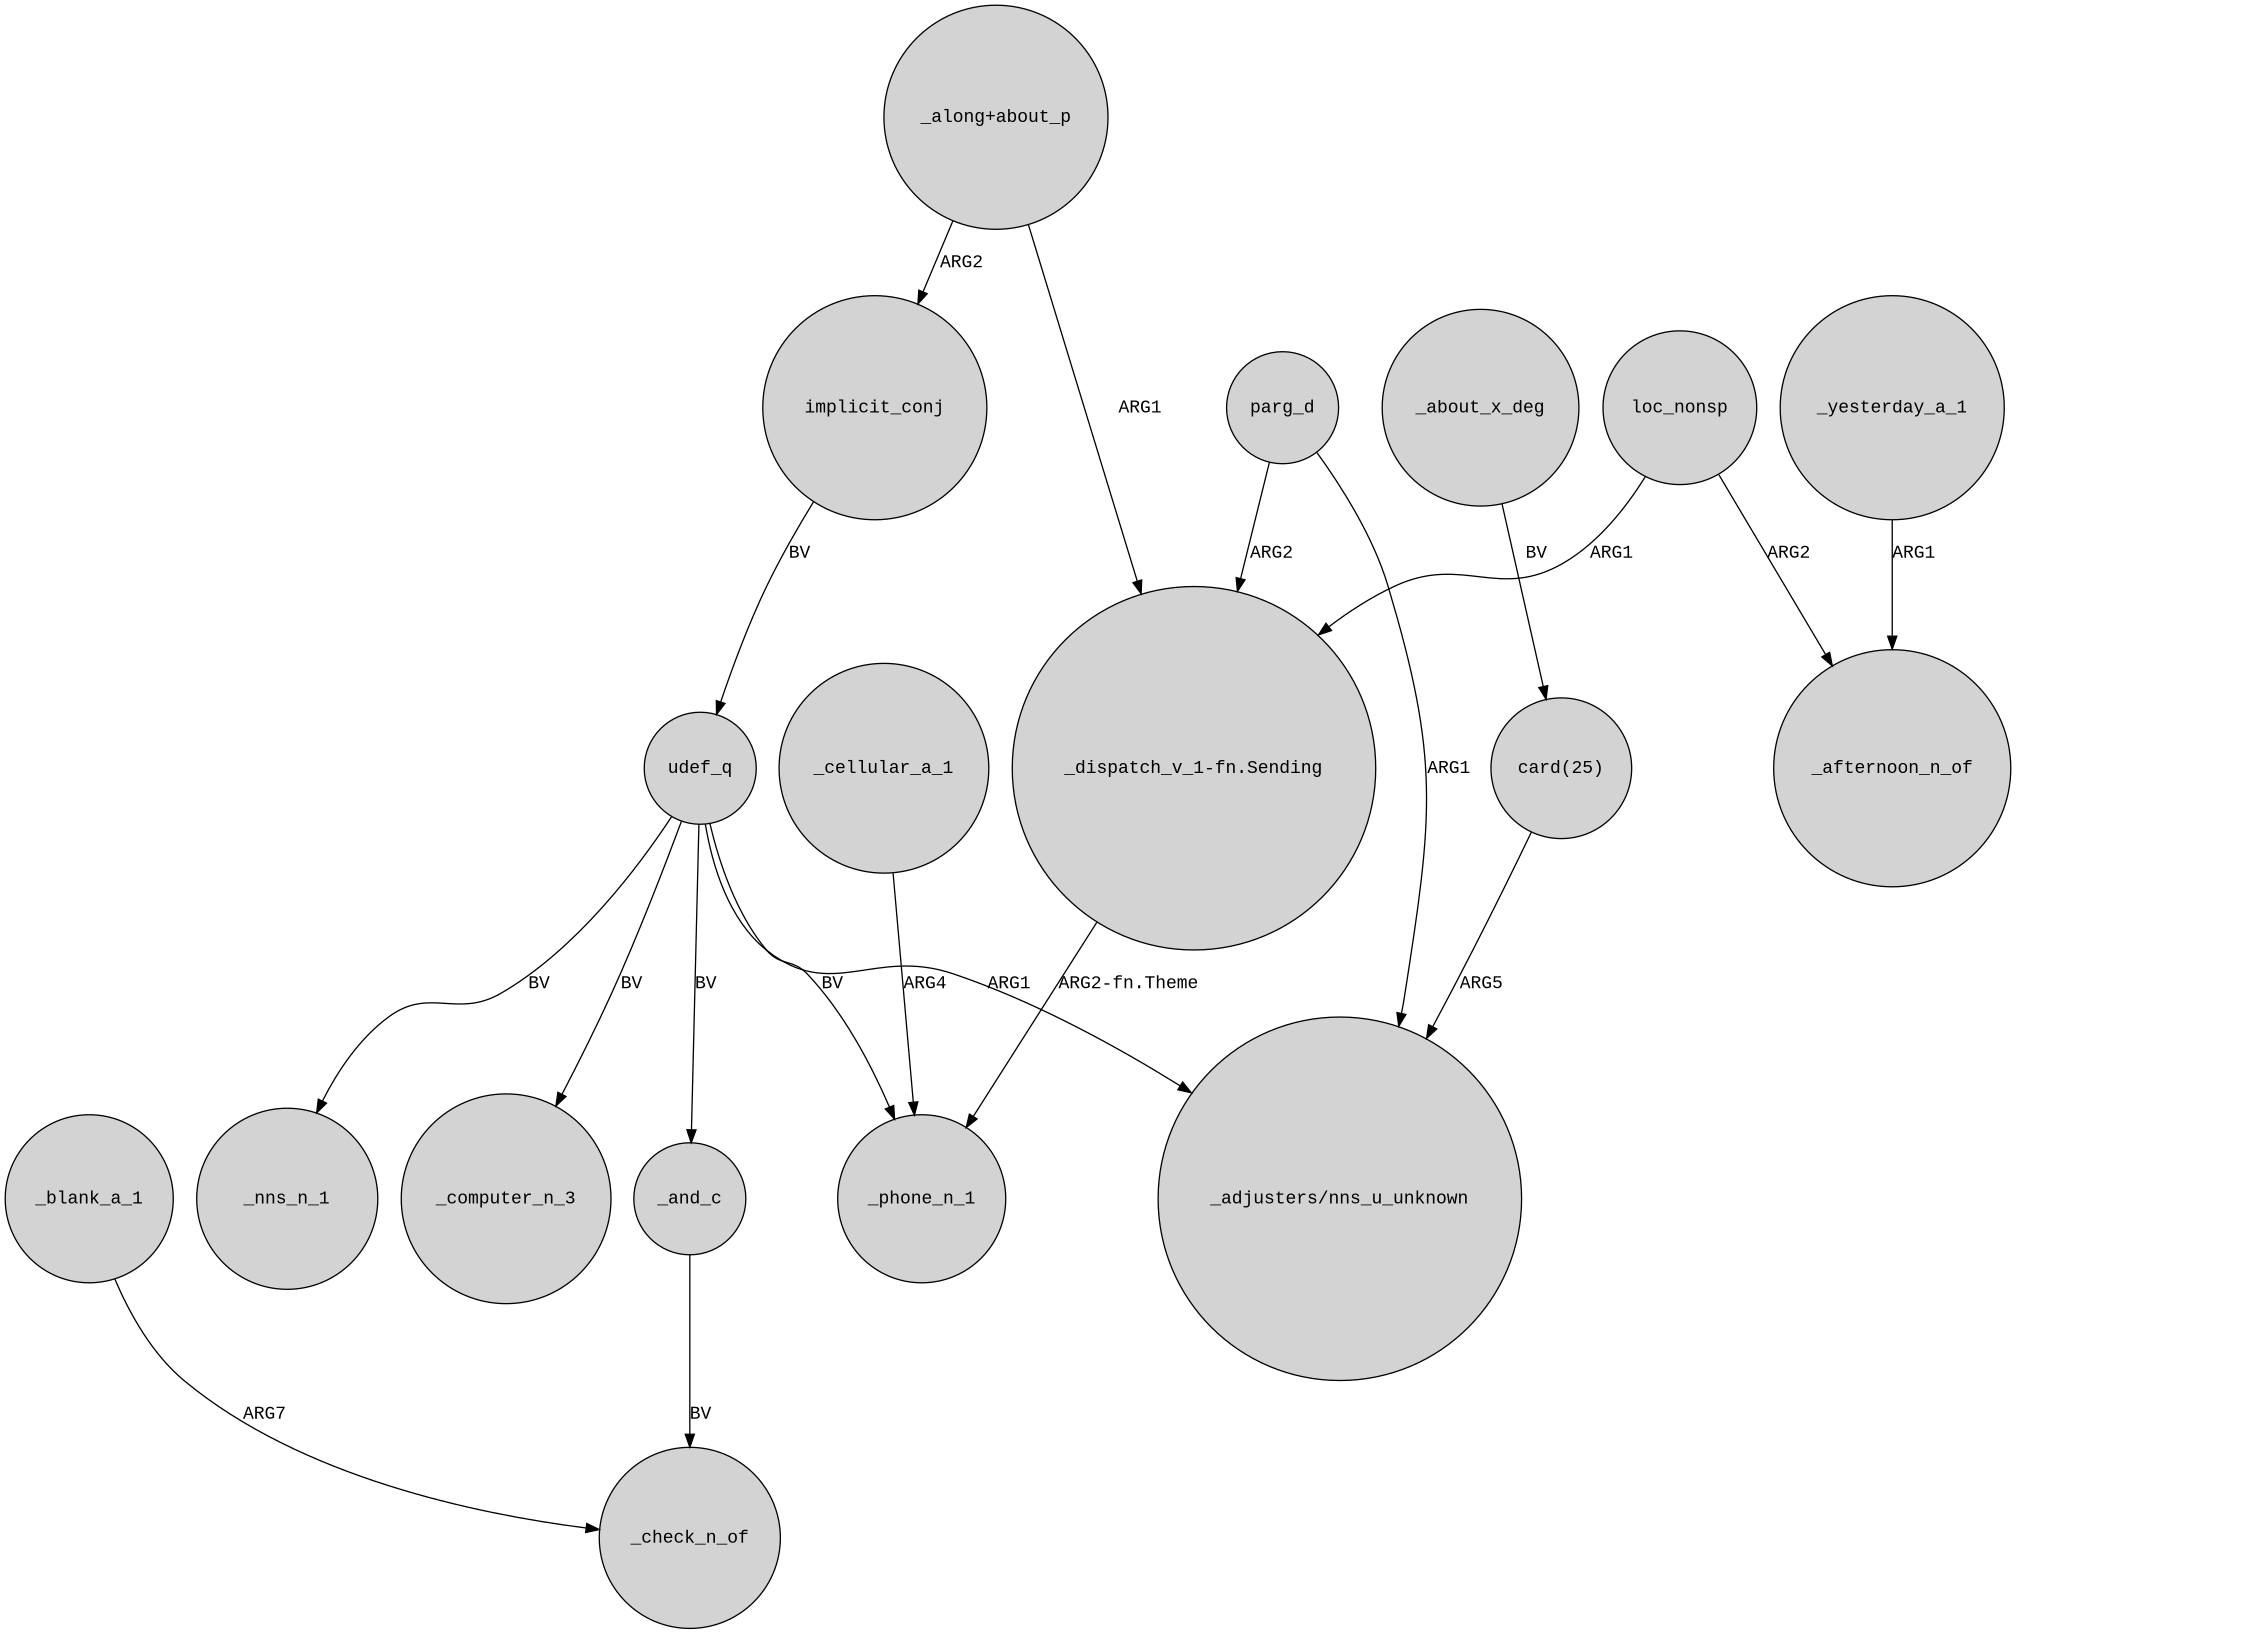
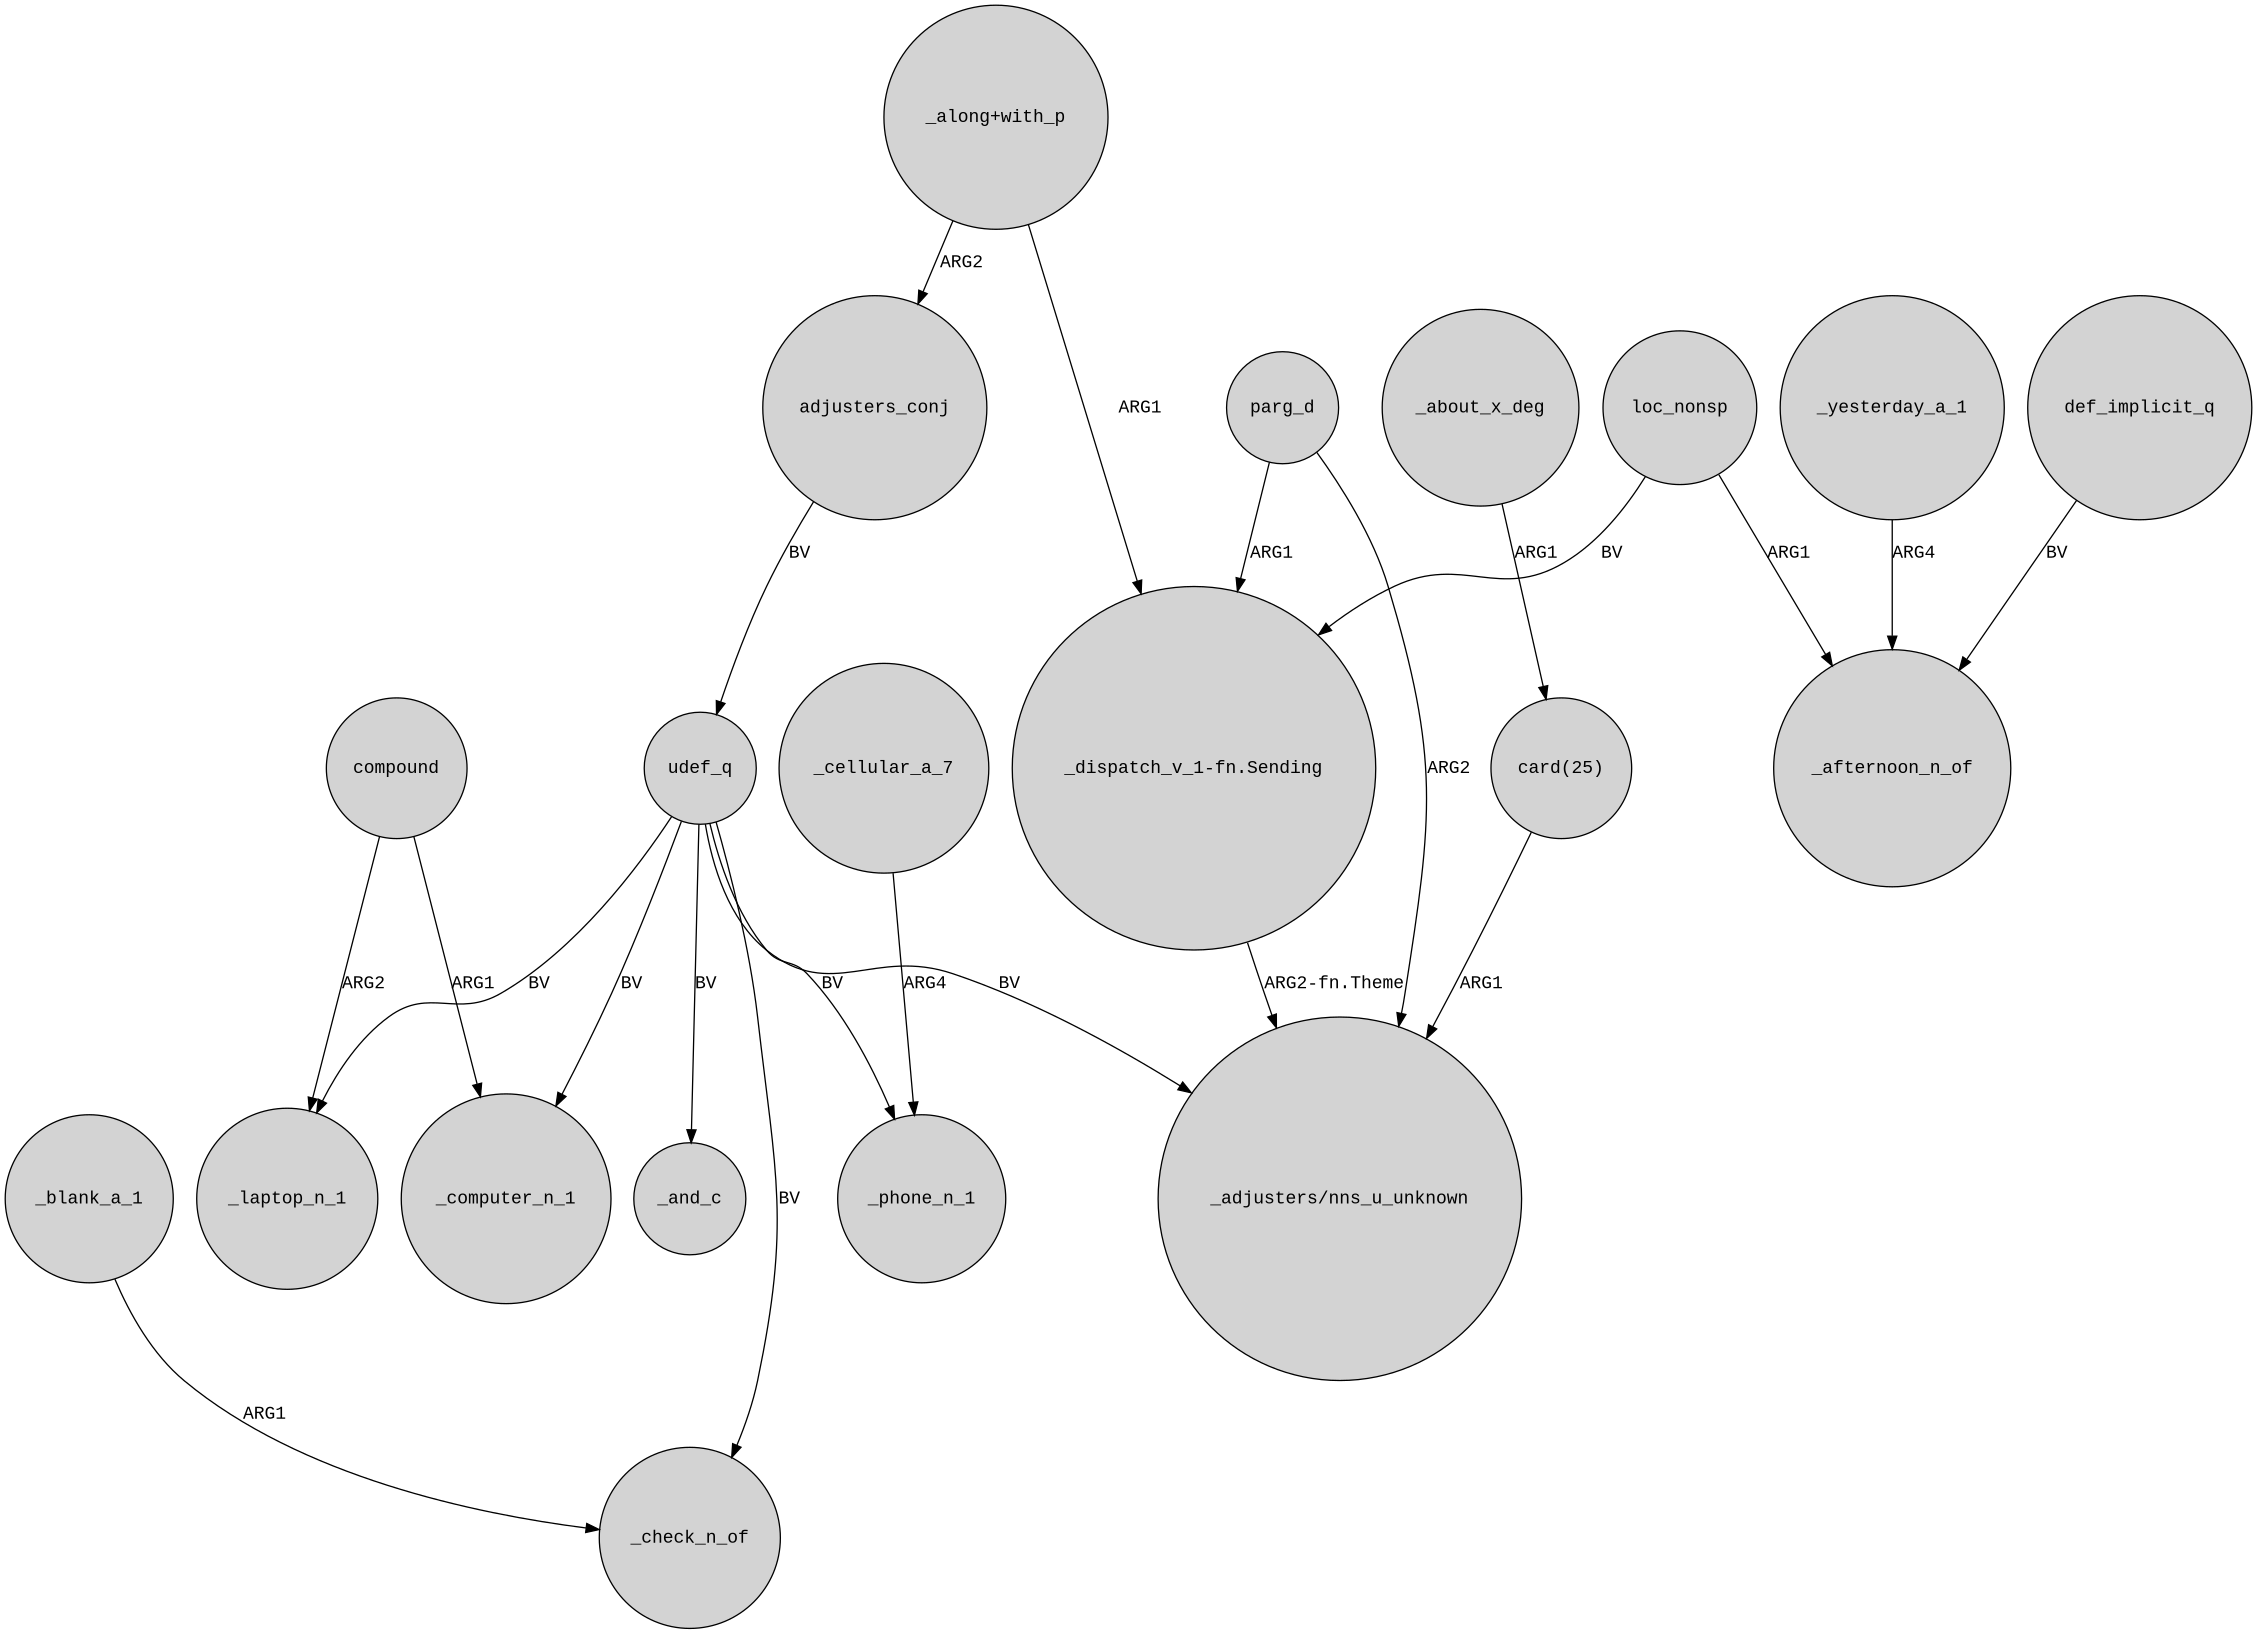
node "_along+about_p": label "_along+about_p" -> "_along+with_p"
node "implicit_conj": label "implicit_conj" -> "adjusters_conj"
node "def_implicit_q": added
edge "parg_d" -> "_dispatch_v_1-fn.Sending": label "ARG2" -> "ARG1"
edge "_about_x_deg" -> "card(25)": label "BV" -> "ARG1"
edge "loc_nonsp" -> "_dispatch_v_1-fn.Sending": label "ARG1" -> "BV"
edge "loc_nonsp" -> "_afternoon_n_of": label "ARG2" -> "ARG1"
edge "_yesterday_a_1" -> "_afternoon_n_of": label "ARG1" -> "ARG4"
node "compound": added
node "_cellular_a_1": label "_cellular_a_1" -> "_cellular_a_7"
edge "parg_d" -> "_adjusters/nns_u_unknown": label "ARG1" -> "ARG2"
edge "udef_q" -> "_adjusters/nns_u_unknown": label "ARG1" -> "BV"
edge "card(25)" -> "_adjusters/nns_u_unknown": label "ARG5" -> "ARG1"
edge "_dispatch_v_1-fn.Sending" -> "_phone_n_1": now "_dispatch_v_1-fn.Sending" -> "_adjusters/nns_u_unknown"
node "_nns_n_1": label "_nns_n_1" -> "_laptop_n_1"
node "_computer_n_3": label "_computer_n_3" -> "_computer_n_1"
edge "_and_c" -> "_check_n_of": now "udef_q" -> "_check_n_of"
edge "_blank_a_1" -> "_check_n_of": label "ARG7" -> "ARG1"
